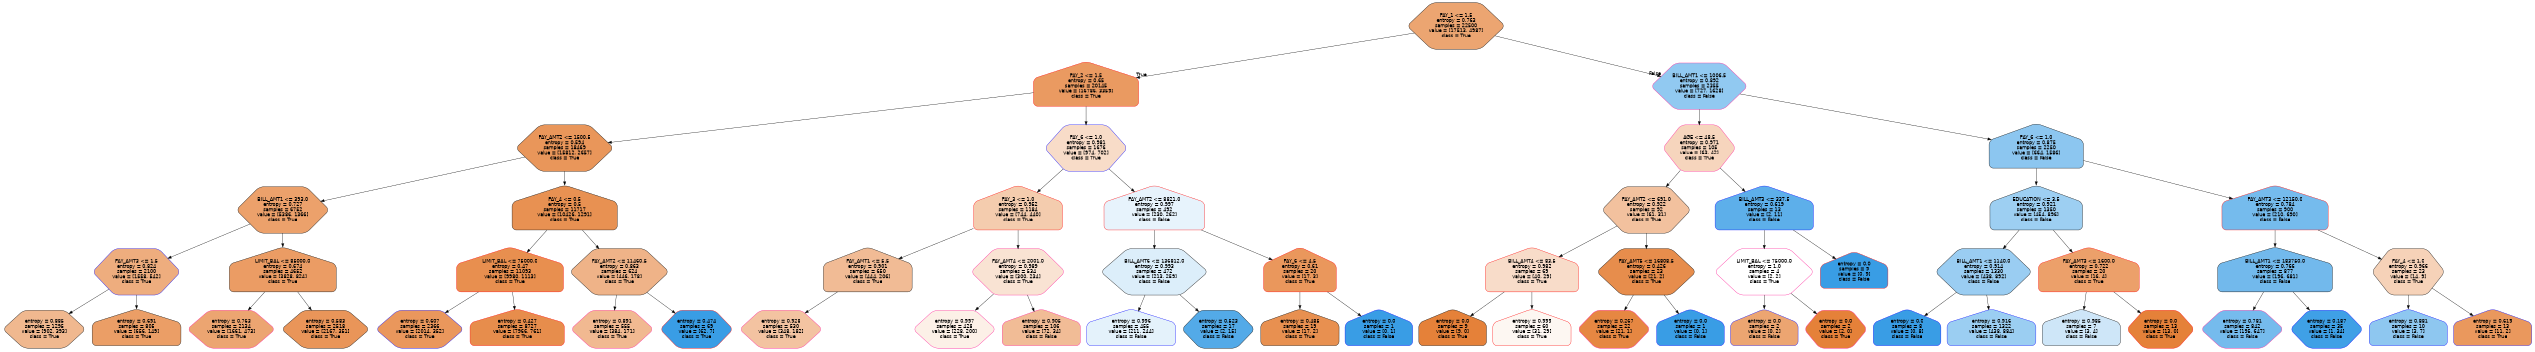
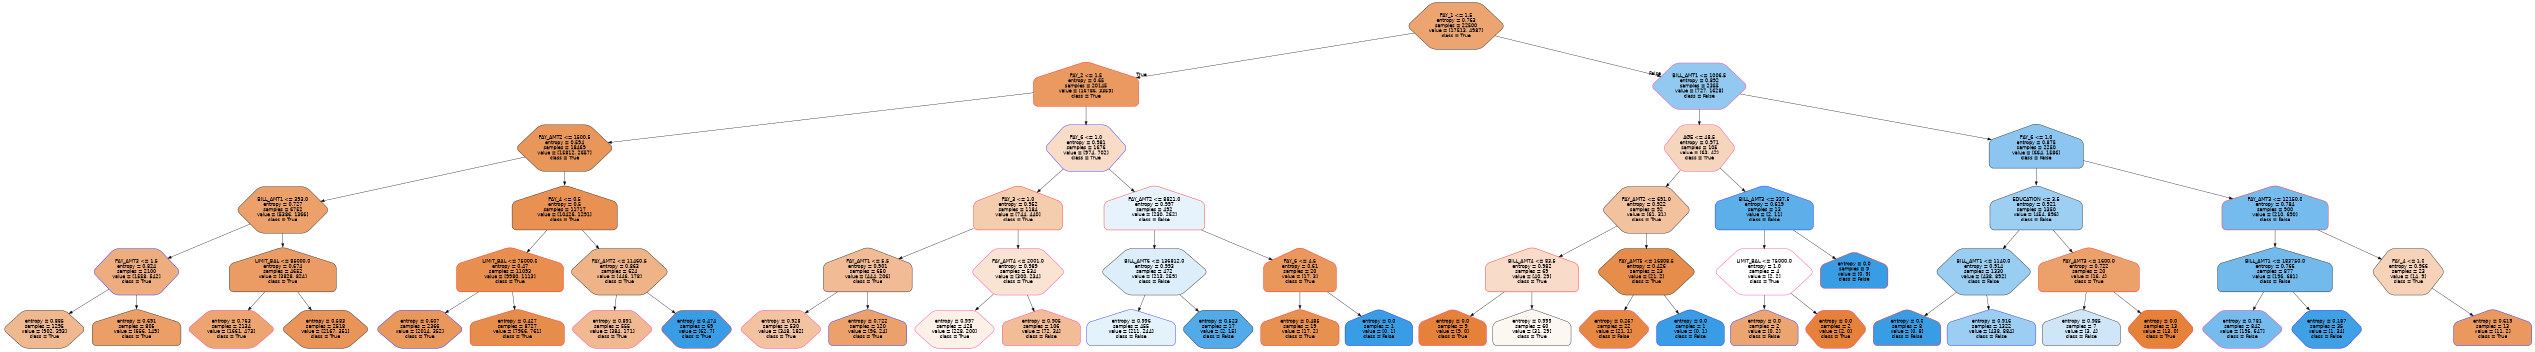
node "entropy = 0.722 samples = 120 value = [96, 24] class = True": added
node "entropy = 0.485 samples = 19 value = [17, 2] class = True": color black -> red
node "entropy = 0.0 samples = 9 value = [9, 0] class = True": color black -> deeppink
node "entropy = 0.999 samples = 60 value = [31, 29] class = True": color red -> black
node "entropy = 0.267 samples = 22 value = [21, 1] class = True": label "entropy = 0.267 samples = 22 value = [21, 1] class = True" -> "entropy = 0.267 samples = 22 value = [21, 1] class = False"
node "entropy = 0.0 samples = 8 value = [0, 8] class = False": color blue -> red
node "entropy = 0.881 samples = 10 value = [3, 7] class = False": removed
